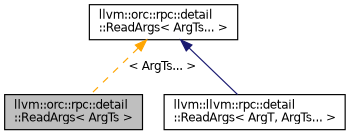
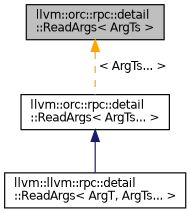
edge "llvm::orc::rpc::detail ::ReadArgs< ArgTs >" -> "llvm::orc::rpc::detail ::ReadArgs< ArgTs... >": reversed
